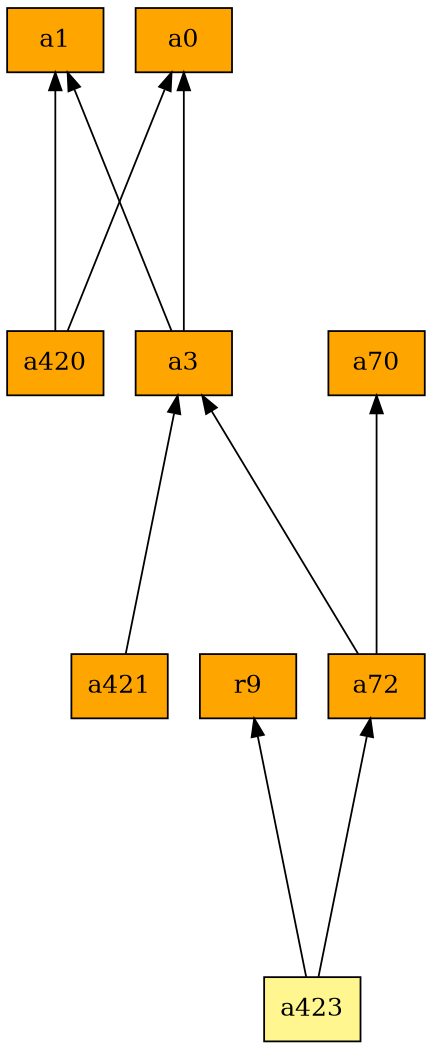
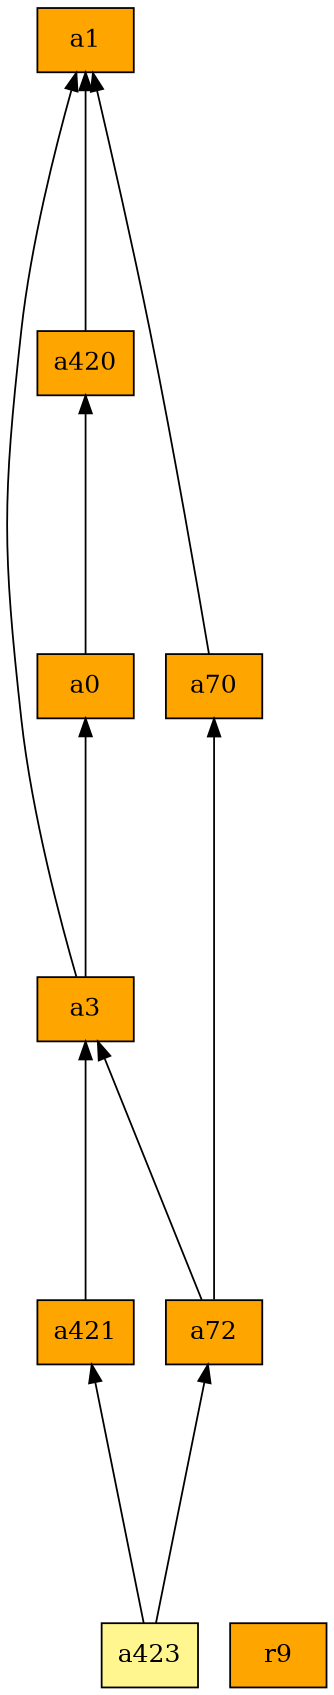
edge "a420" -> "a0": reversed
edge "a70" -> "a1": added
edge "a423" -> "r9": now "a423" -> "a421"
